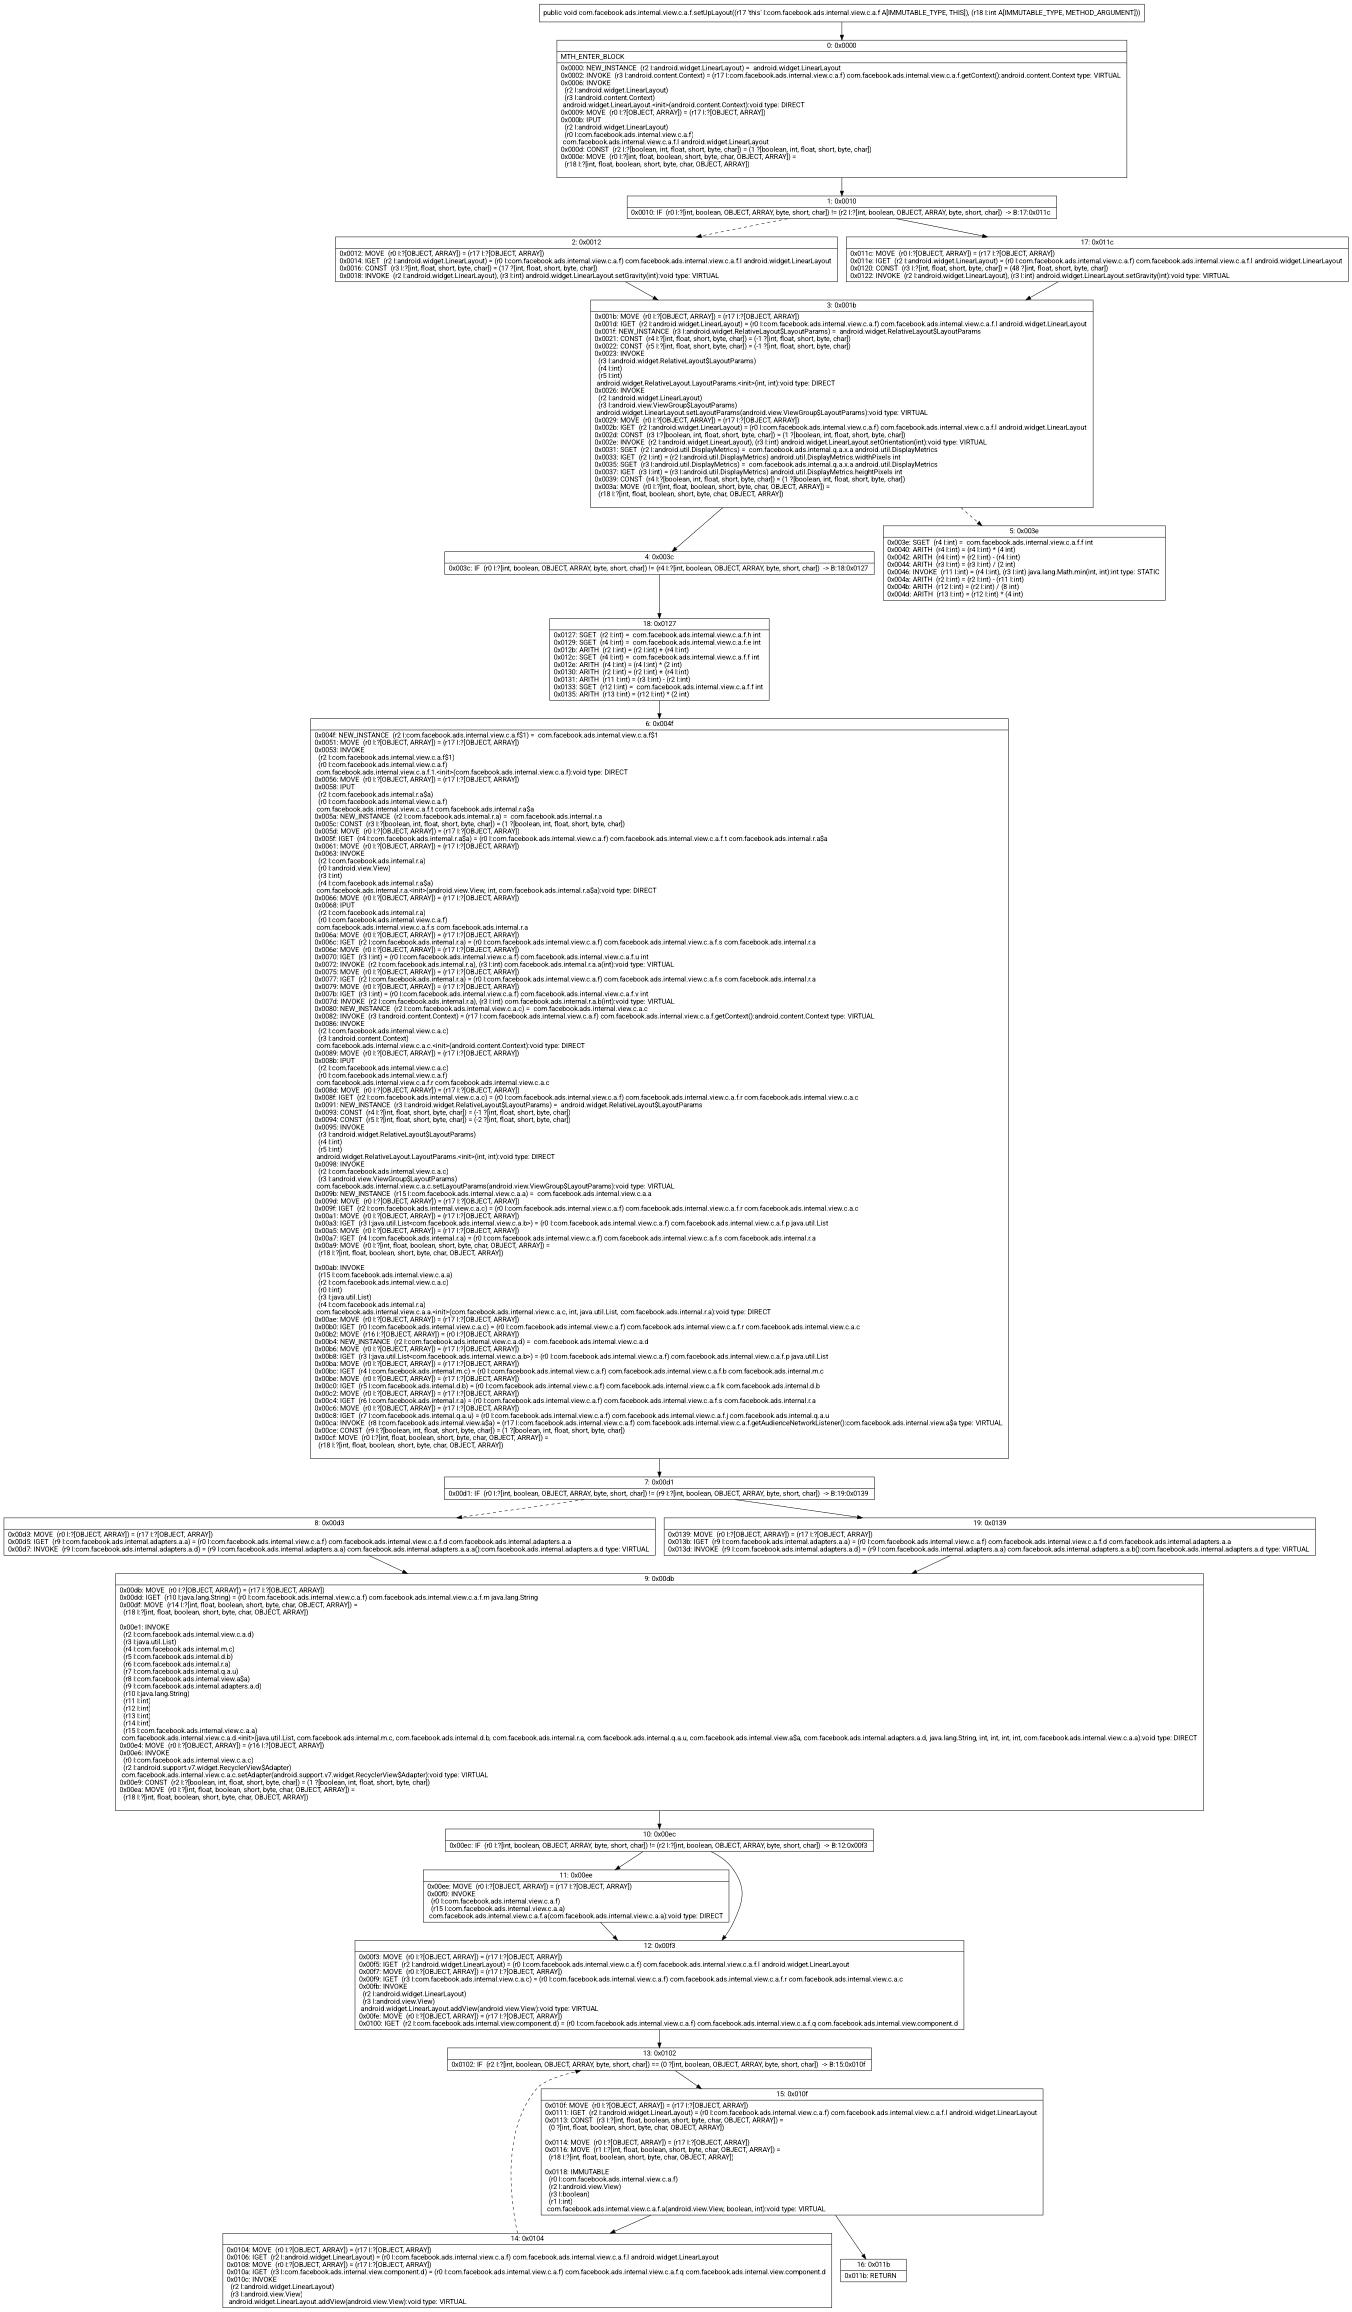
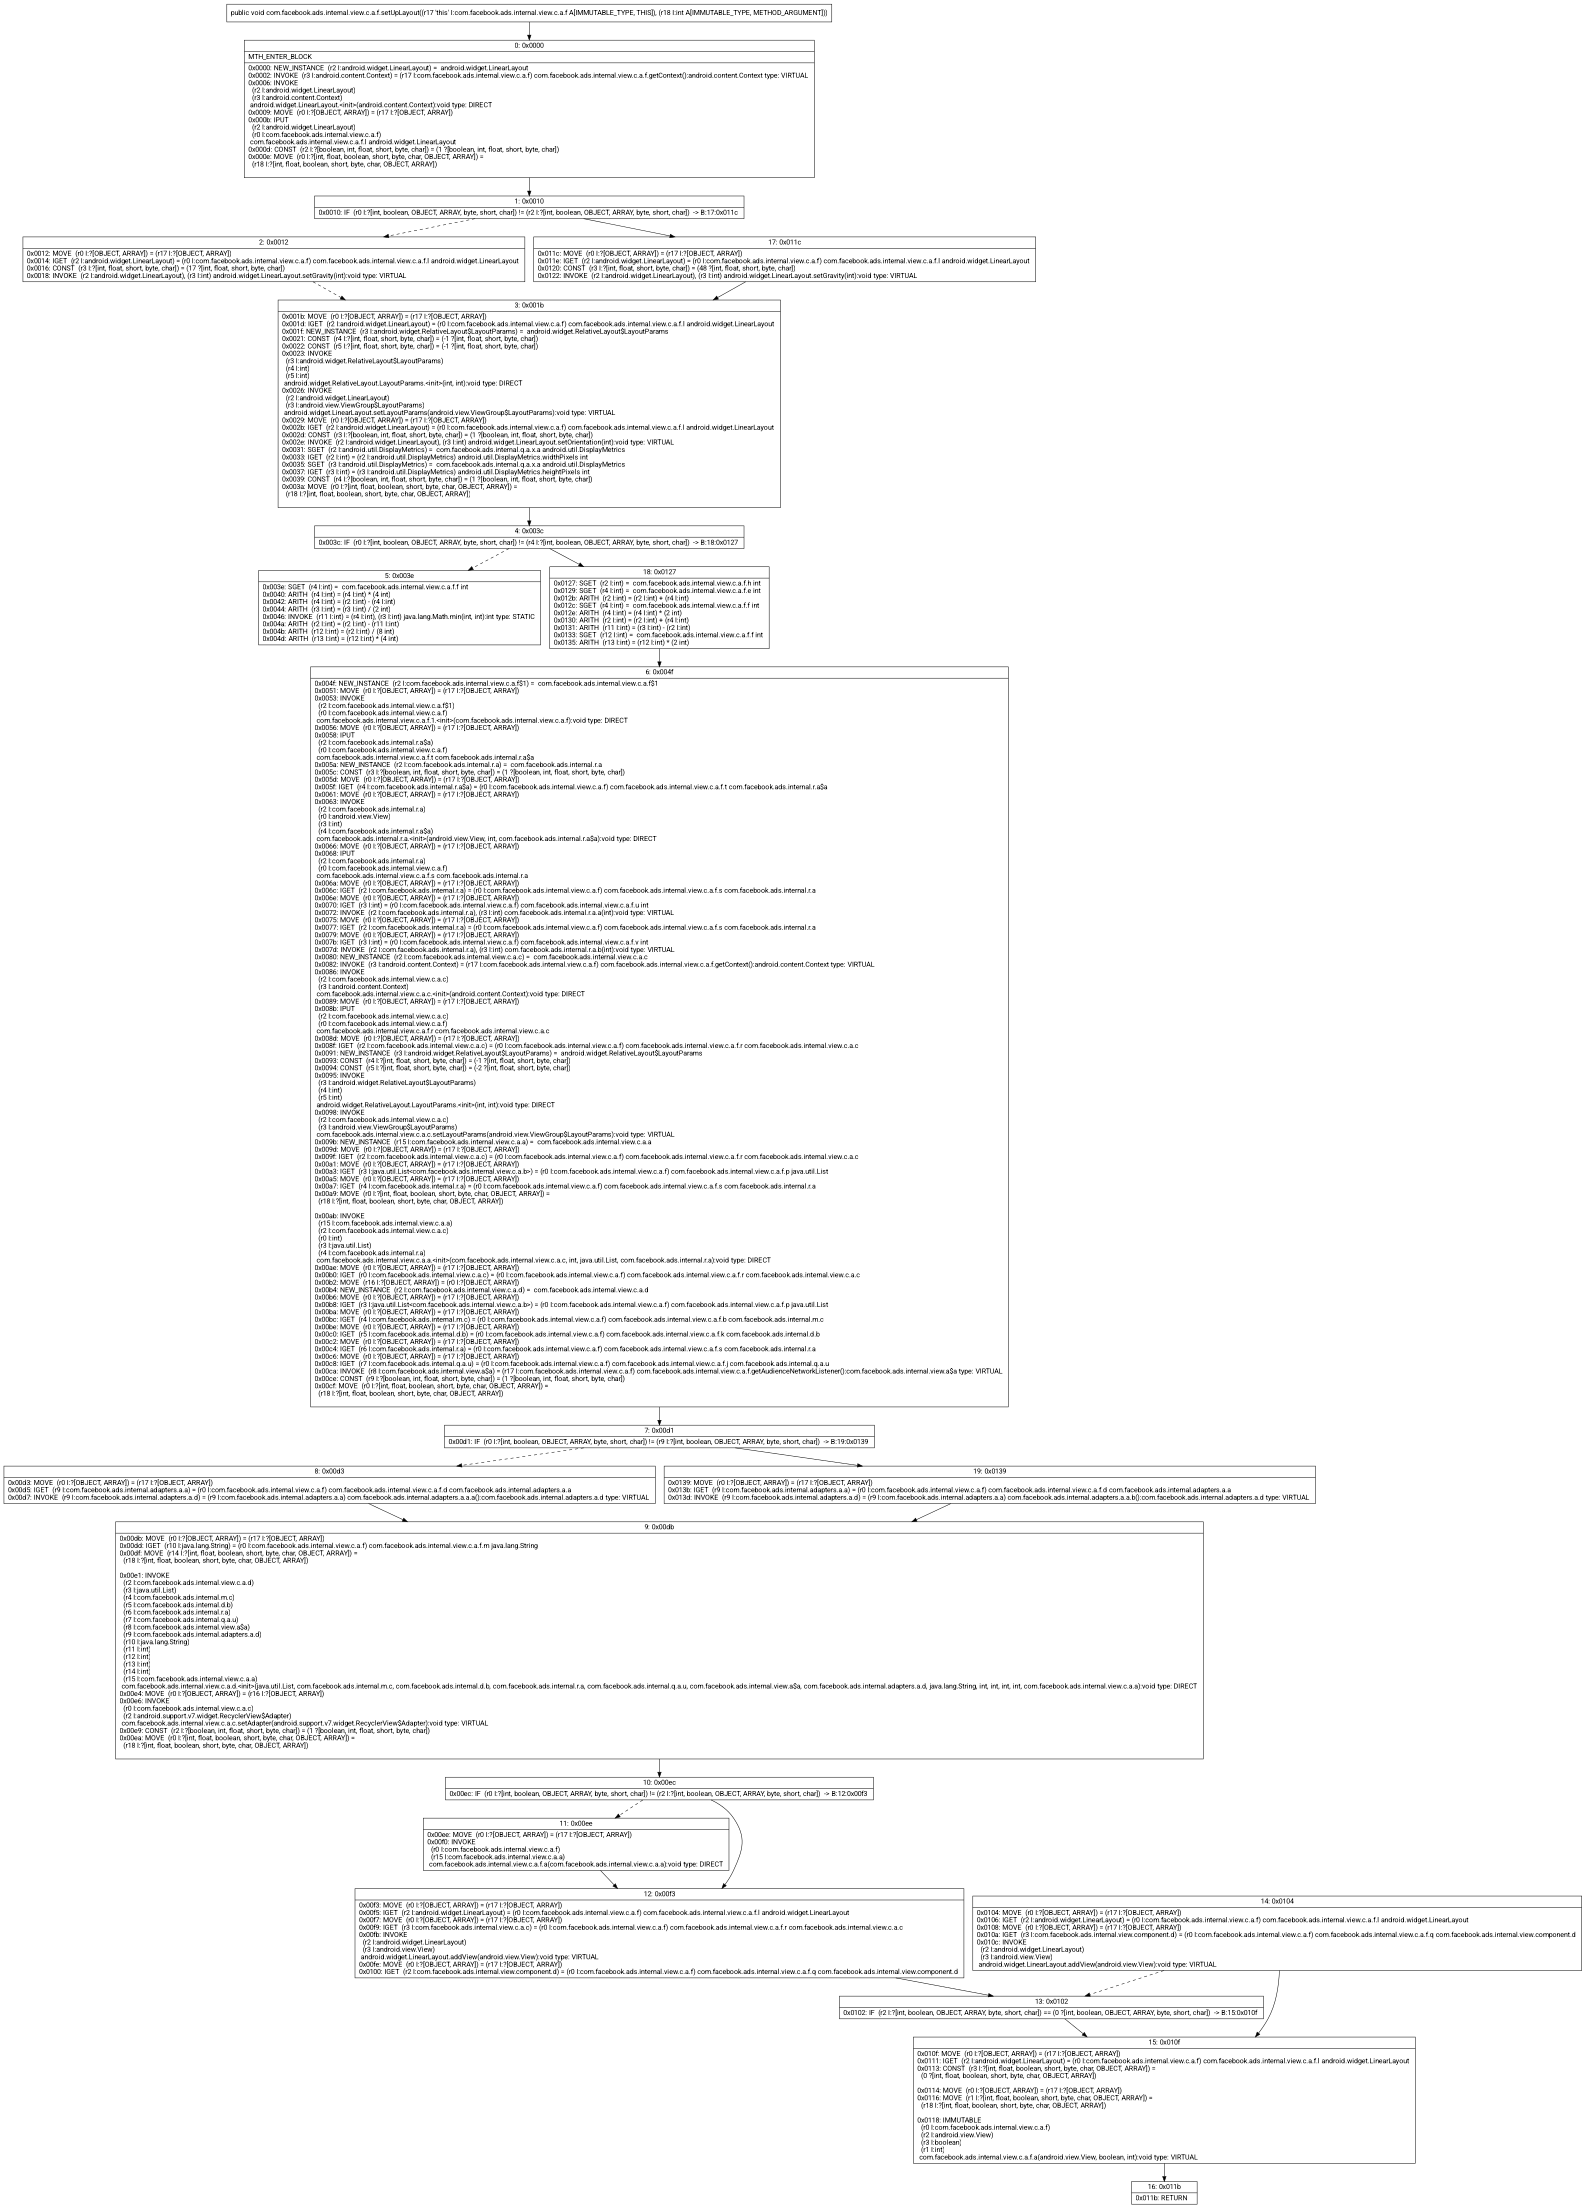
edge "2: 0x0012" -> "3: 0x001b": style solid -> dashed
edge "3: 0x001b" -> "5: 0x003e": now "4: 0x003c" -> "5: 0x003e"
edge "10: 0x00ec" -> "11: 0x00ee": style solid -> dashed
edge "15: 0x010f" -> "14: 0x0104": reversed
